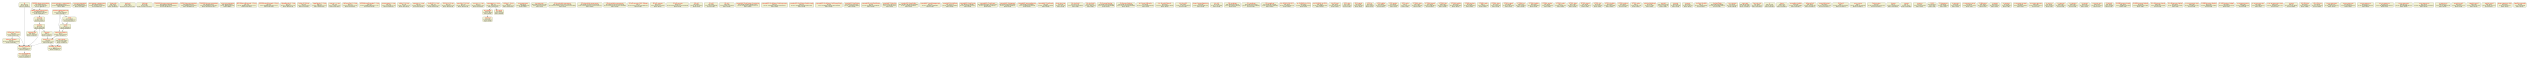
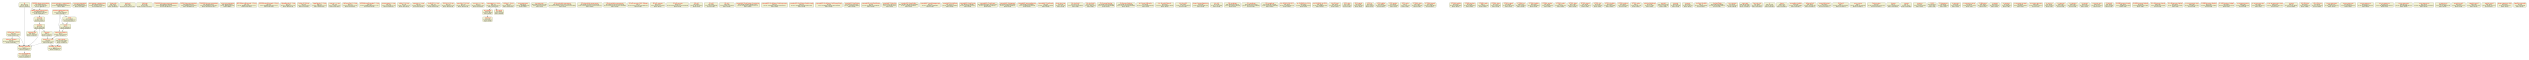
node "IC79WH_bg": removed
